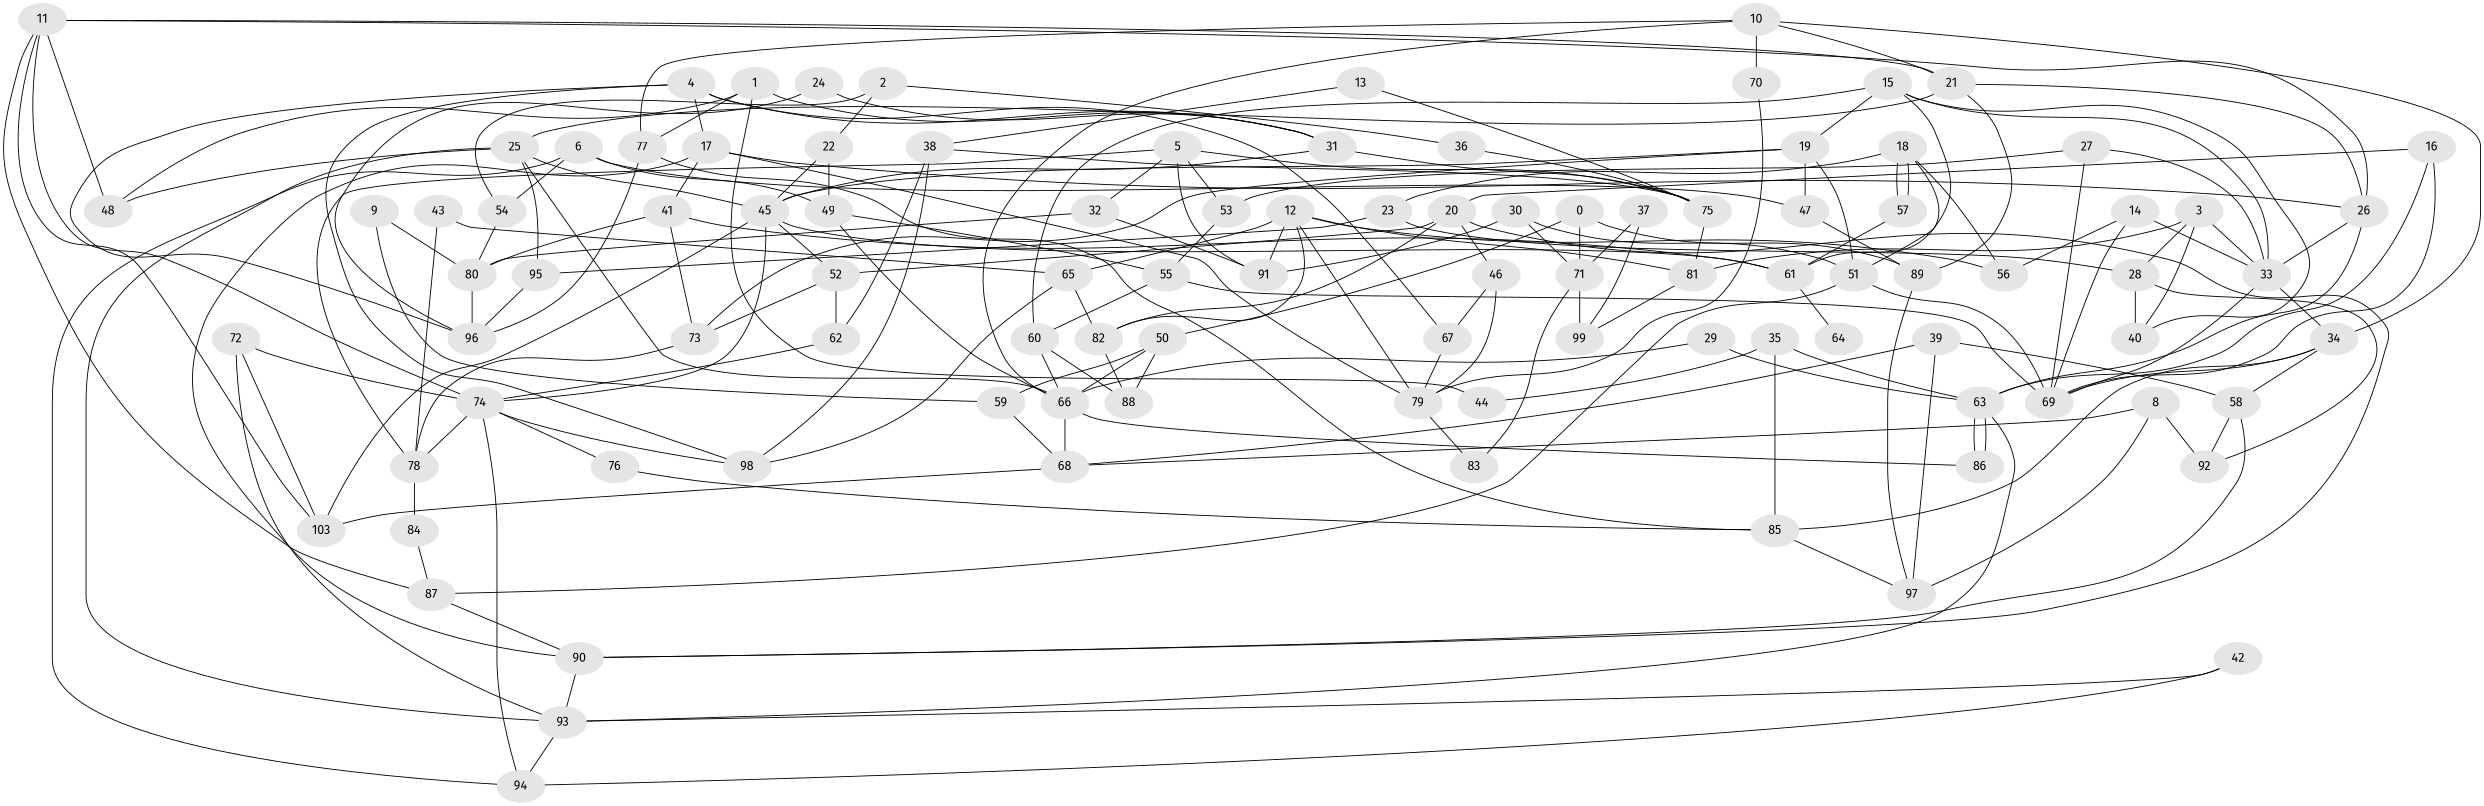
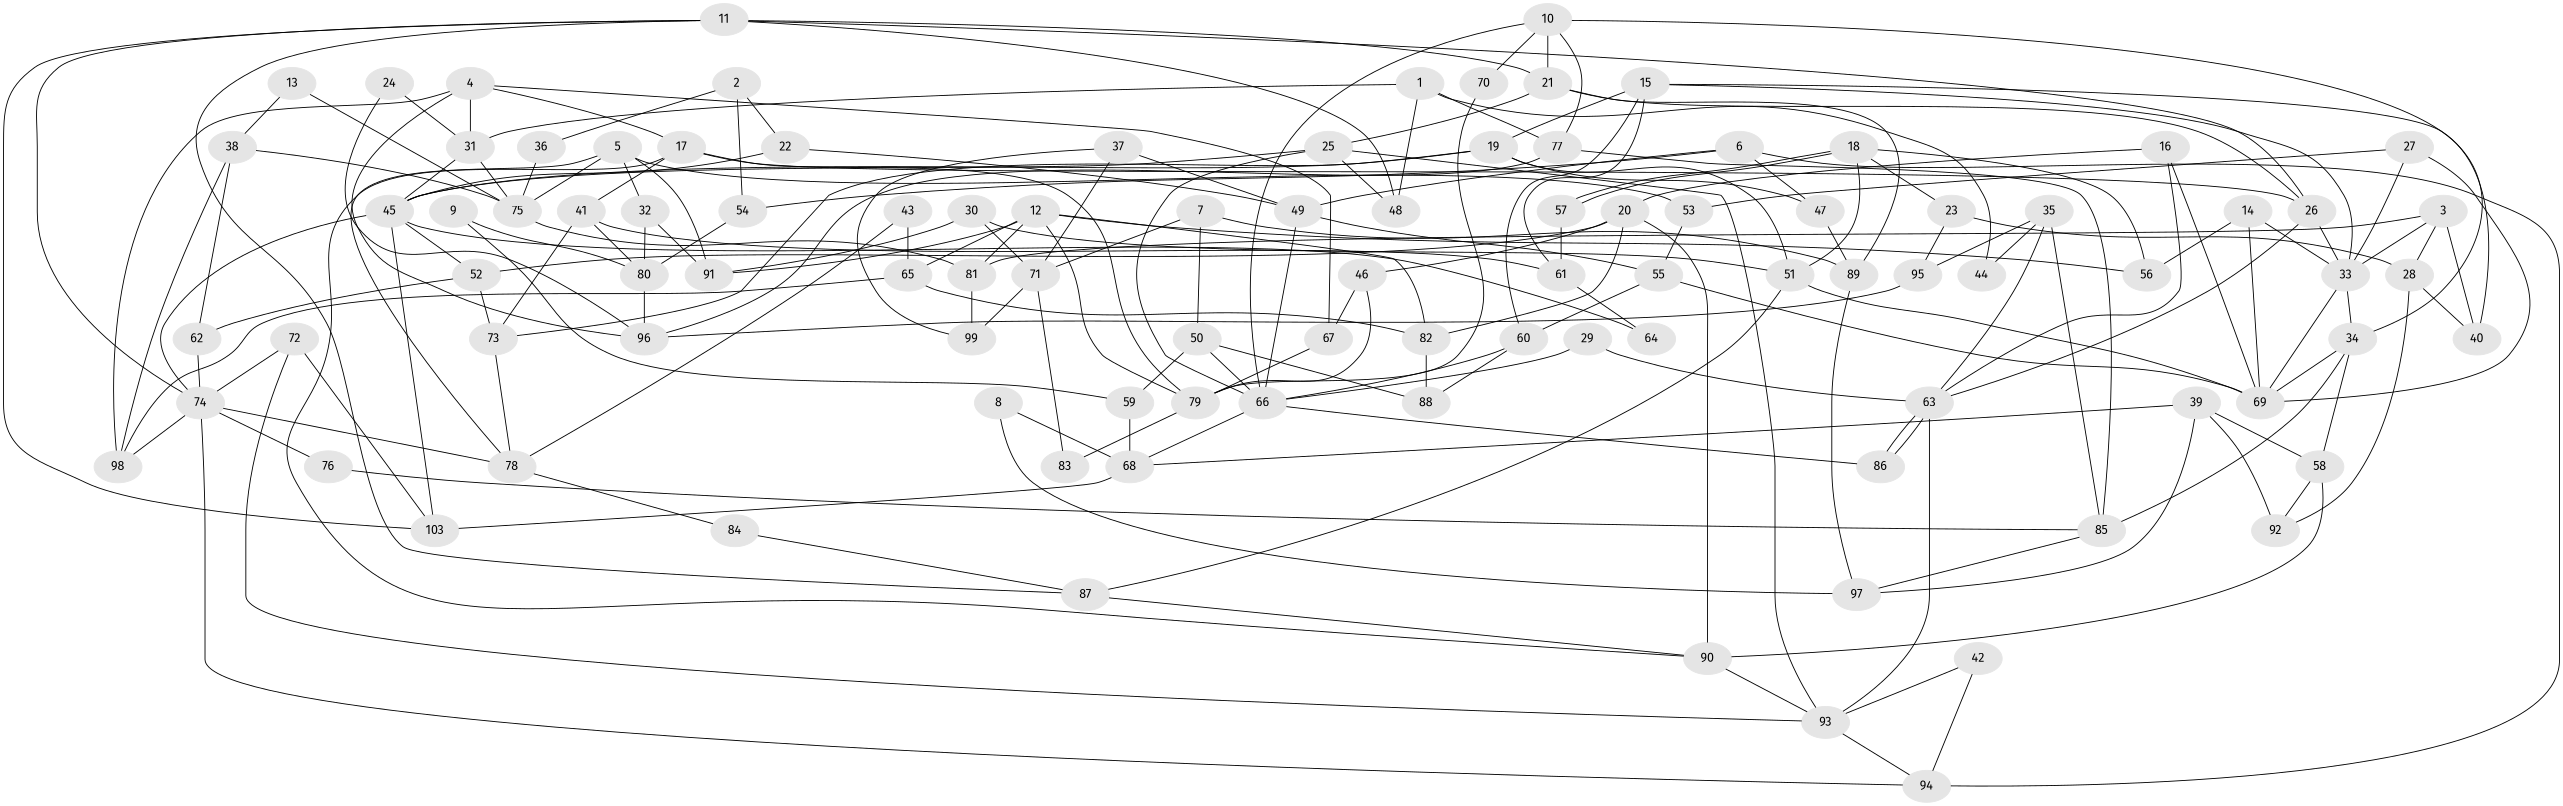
edge "37" -- "49": added
edge "25" -- "95": now "35" -- "95"
node "0": label "0" -> "7"
edge "45" -- "61": now "45" -- "64"
edge "8" -- "92": now "39" -- "92"
